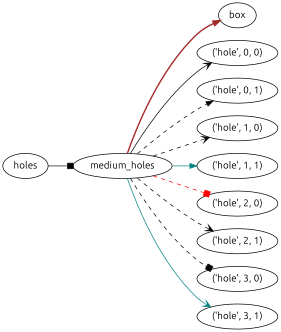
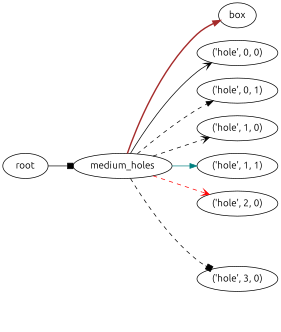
node "holes": label "holes" -> "root"
edge "medium_holes" -> "('hole', 2, 0)": arrowhead box -> vee
node "('hole', 2, 1)": removed
node "('hole', 3, 1)": removed
